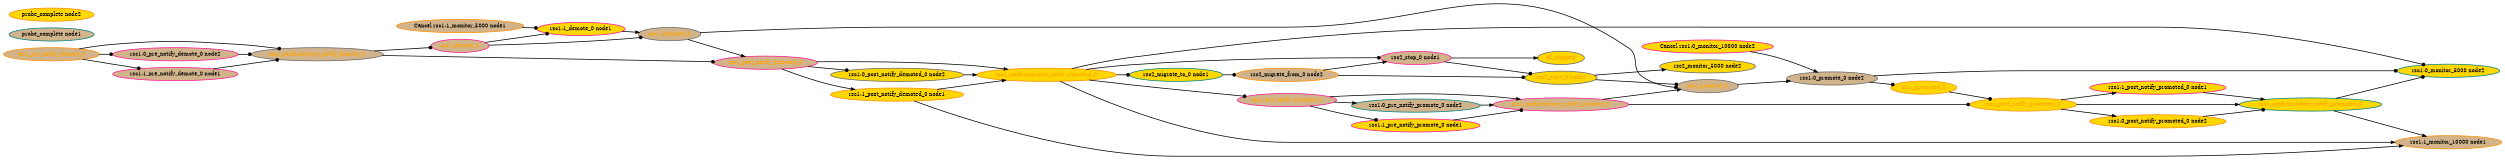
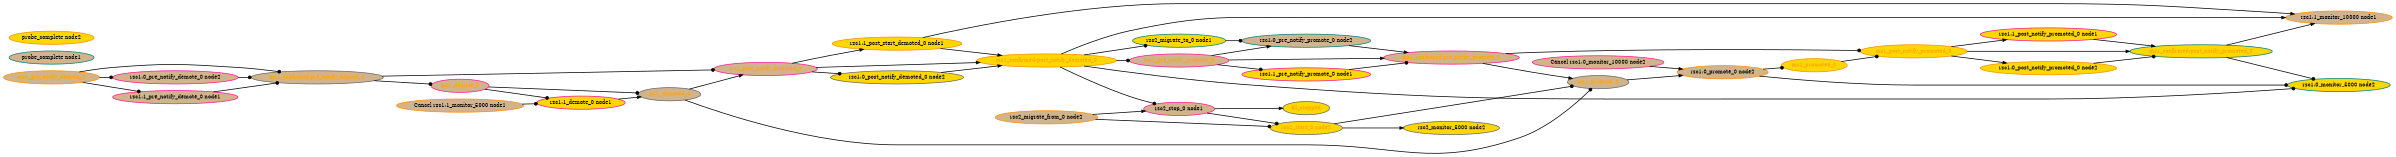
node "Cancel rsc1:0_monitor_10000 node2": fillcolor gold -> tan
edge "rsc2_migrate_to_0 node1" -> "rsc2_migrate_from_0 node2": now "rsc2_migrate_to_0 node1" -> "rsc1:0_pre_notify_promote_0 node2"
node "rsc1:0_promote_0 node2": color gray40 -> darkorange
node "rsc1:1_post_notify_demoted_0 node1": label "rsc1:1_post_notify_demoted_0 node1" -> "rsc1:1_post_start_demoted_0 node1"
